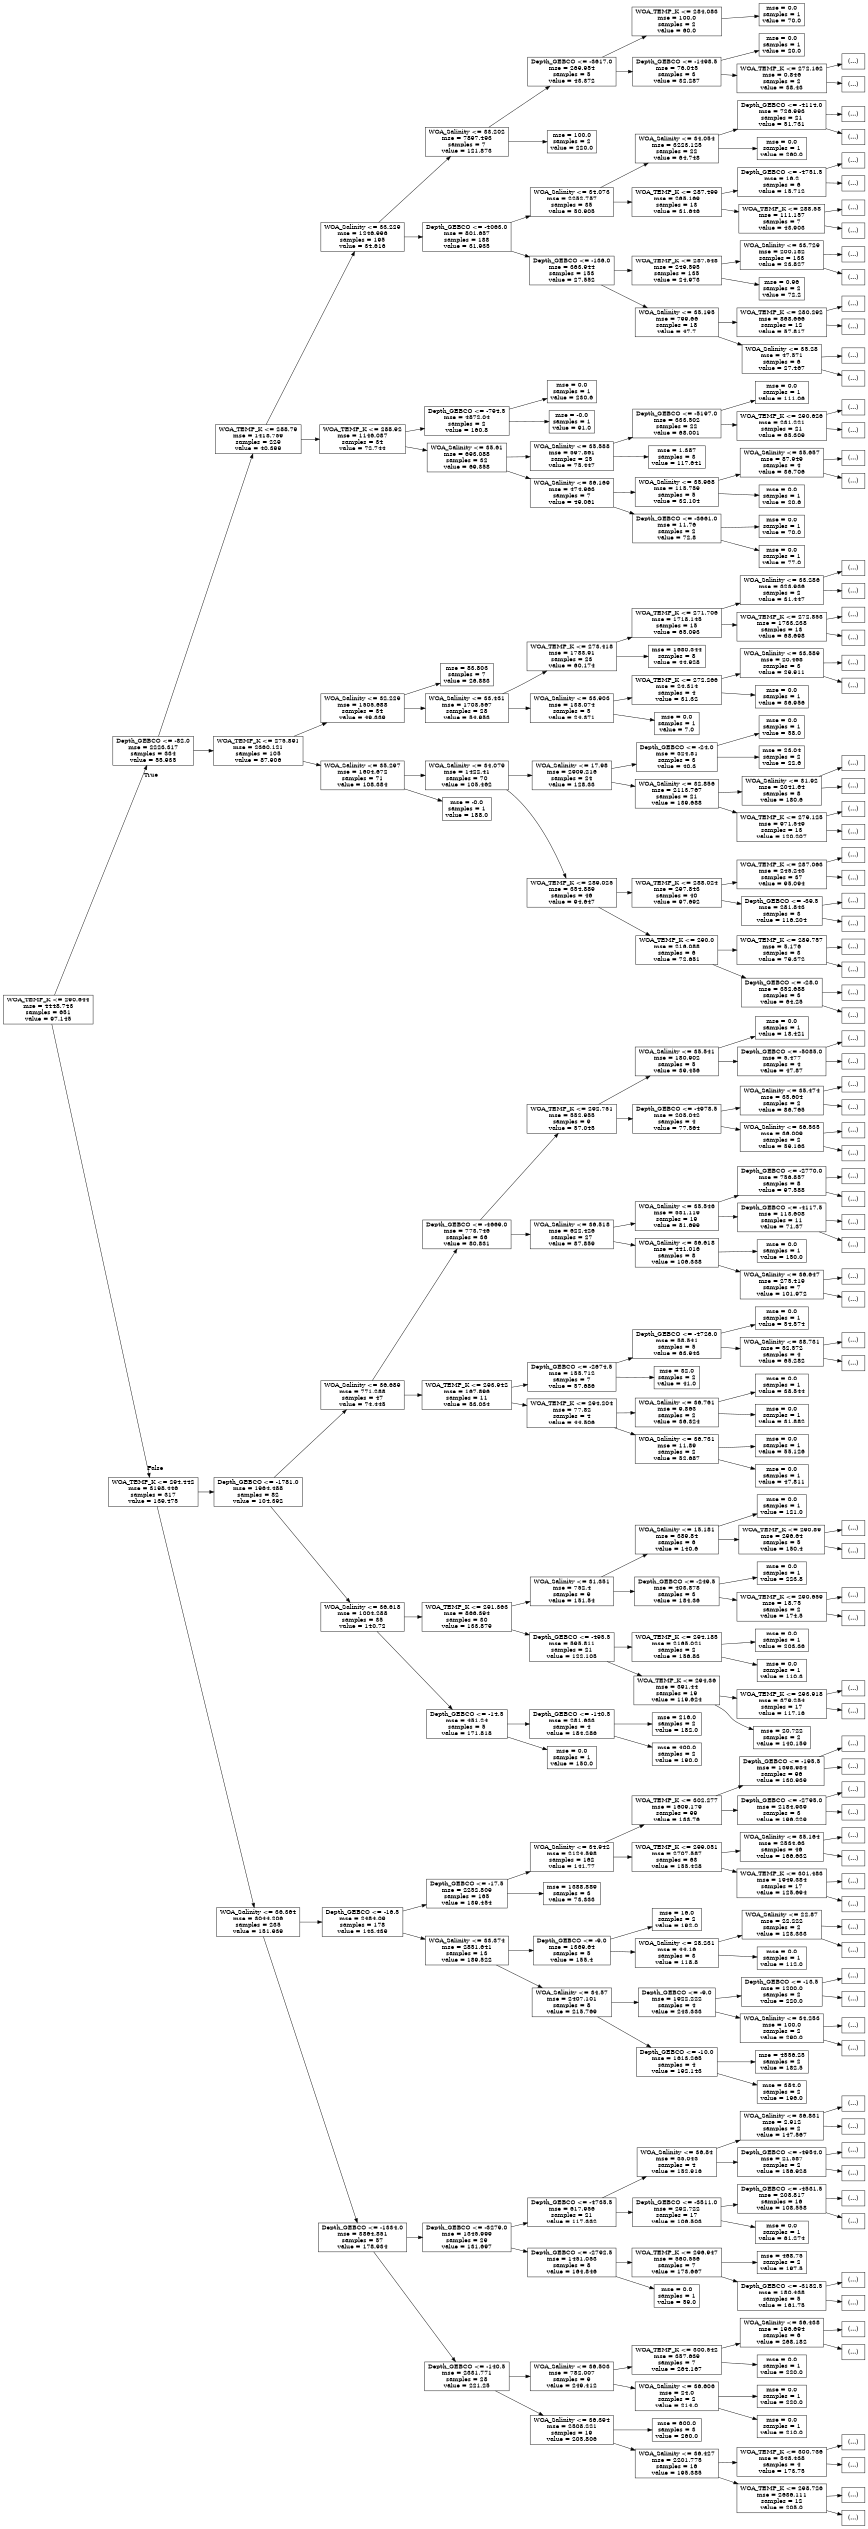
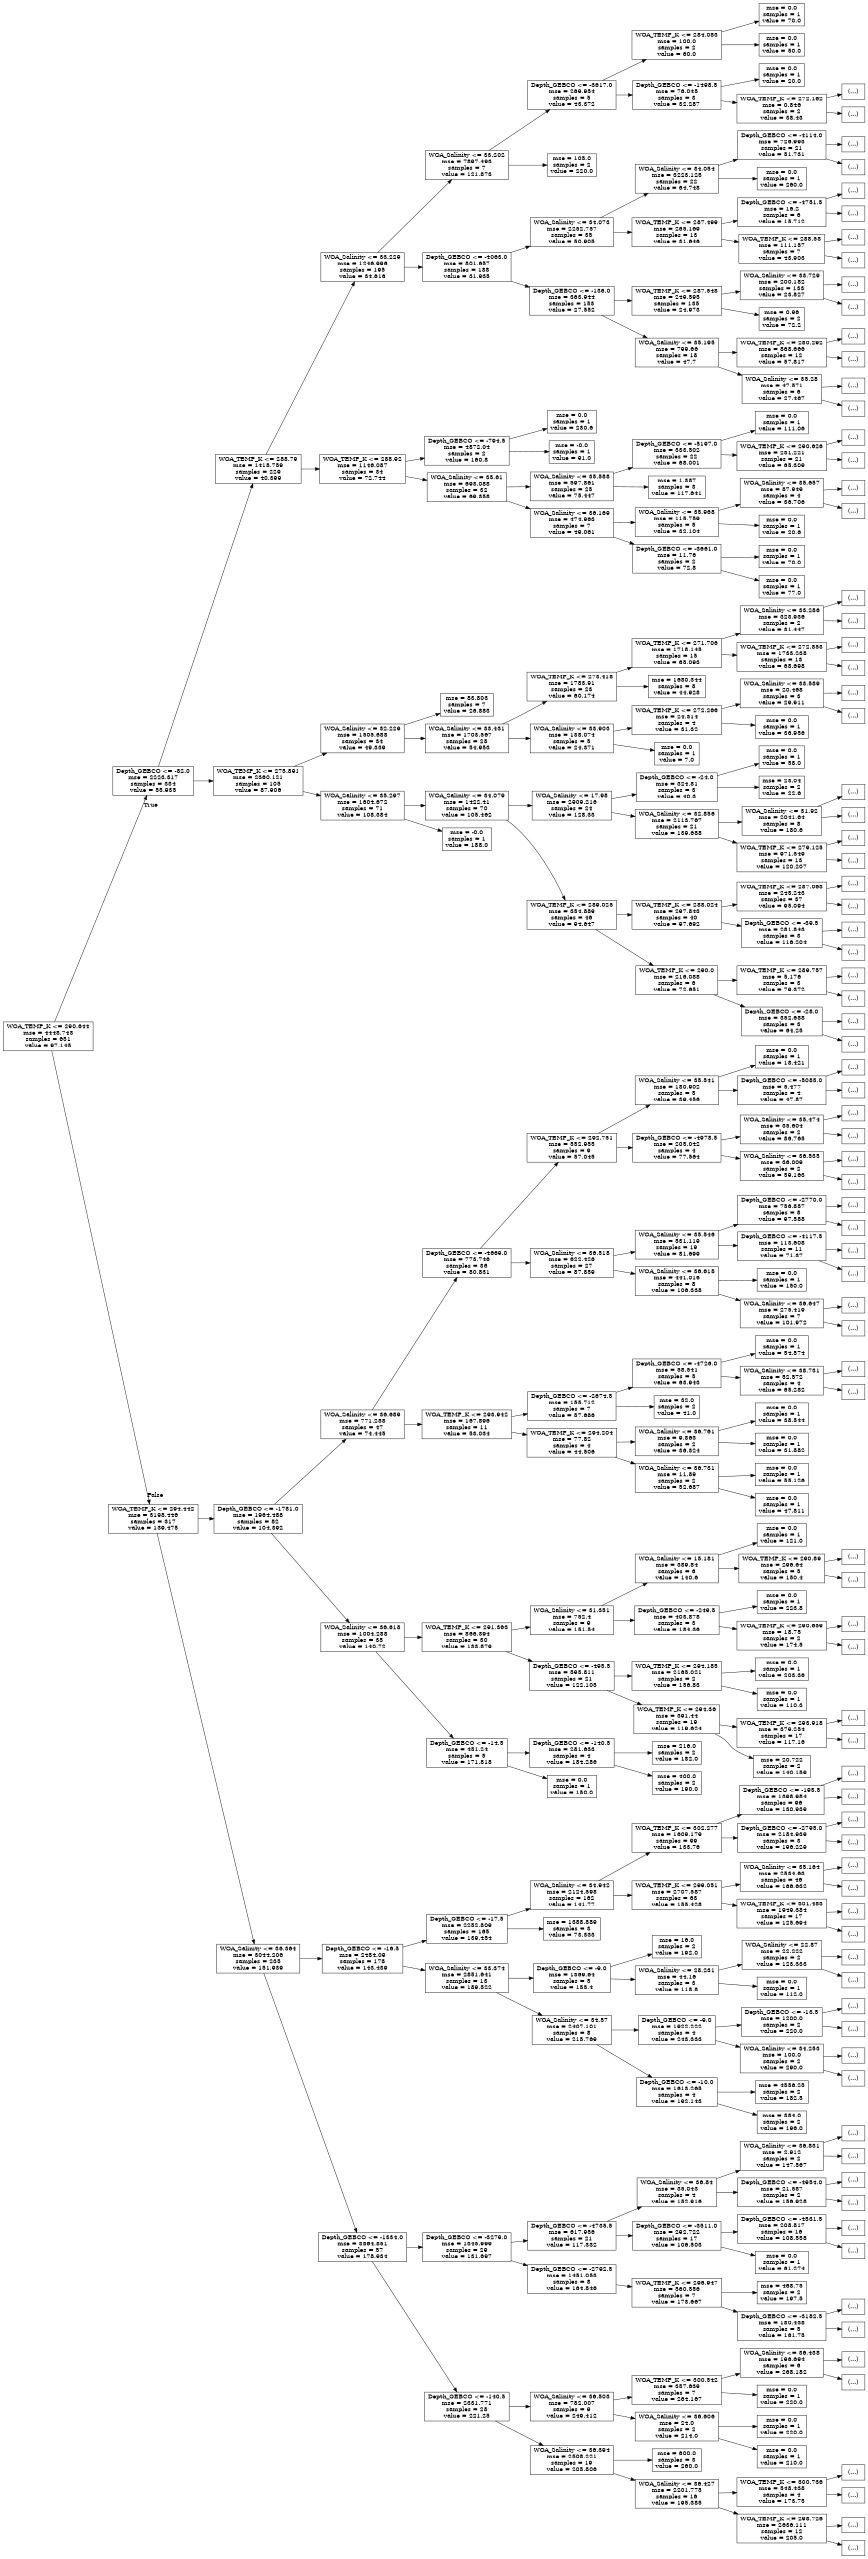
node "mse = 0.0 samples = 1 value = 50.0": added
node "mse = 100.0 samples = 2 value = 220.0": label "mse = 100.0 samples = 2 value = 220.0" -> "mse = 105.0 samples = 2 value = 220.0"
node "mse = 0.0 samples = 1 value = 59.0": removed
